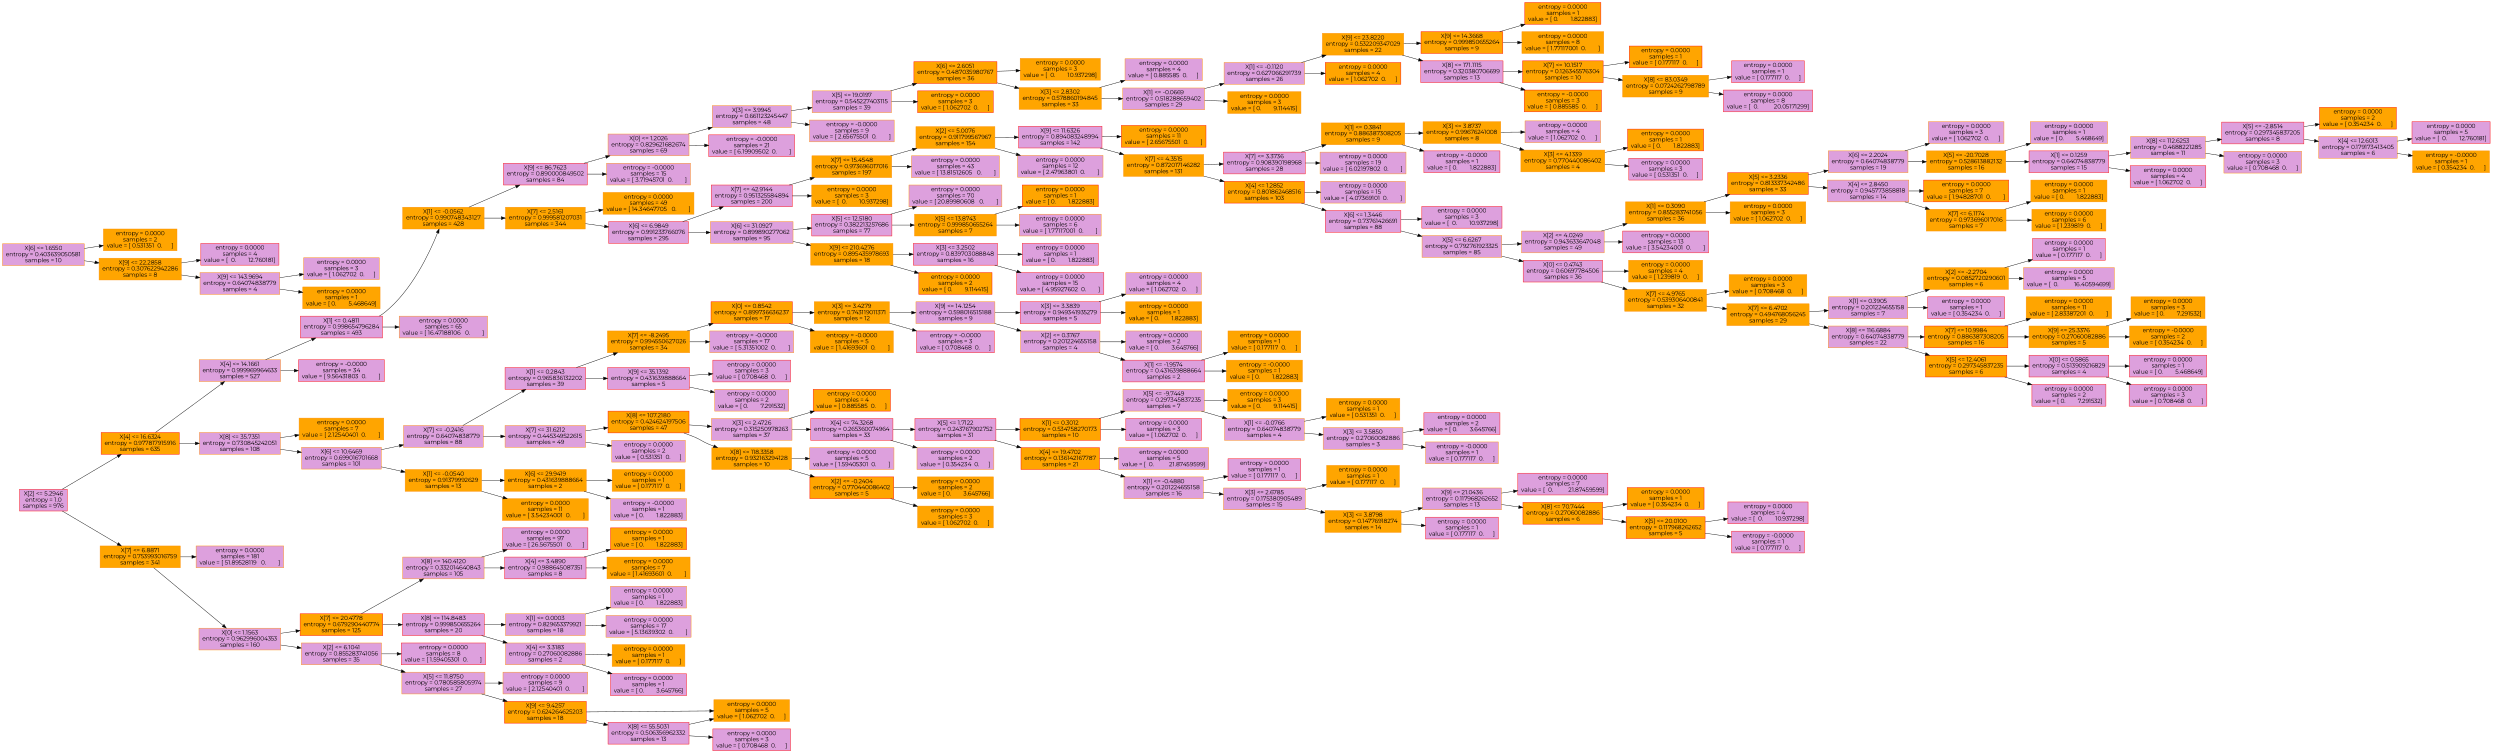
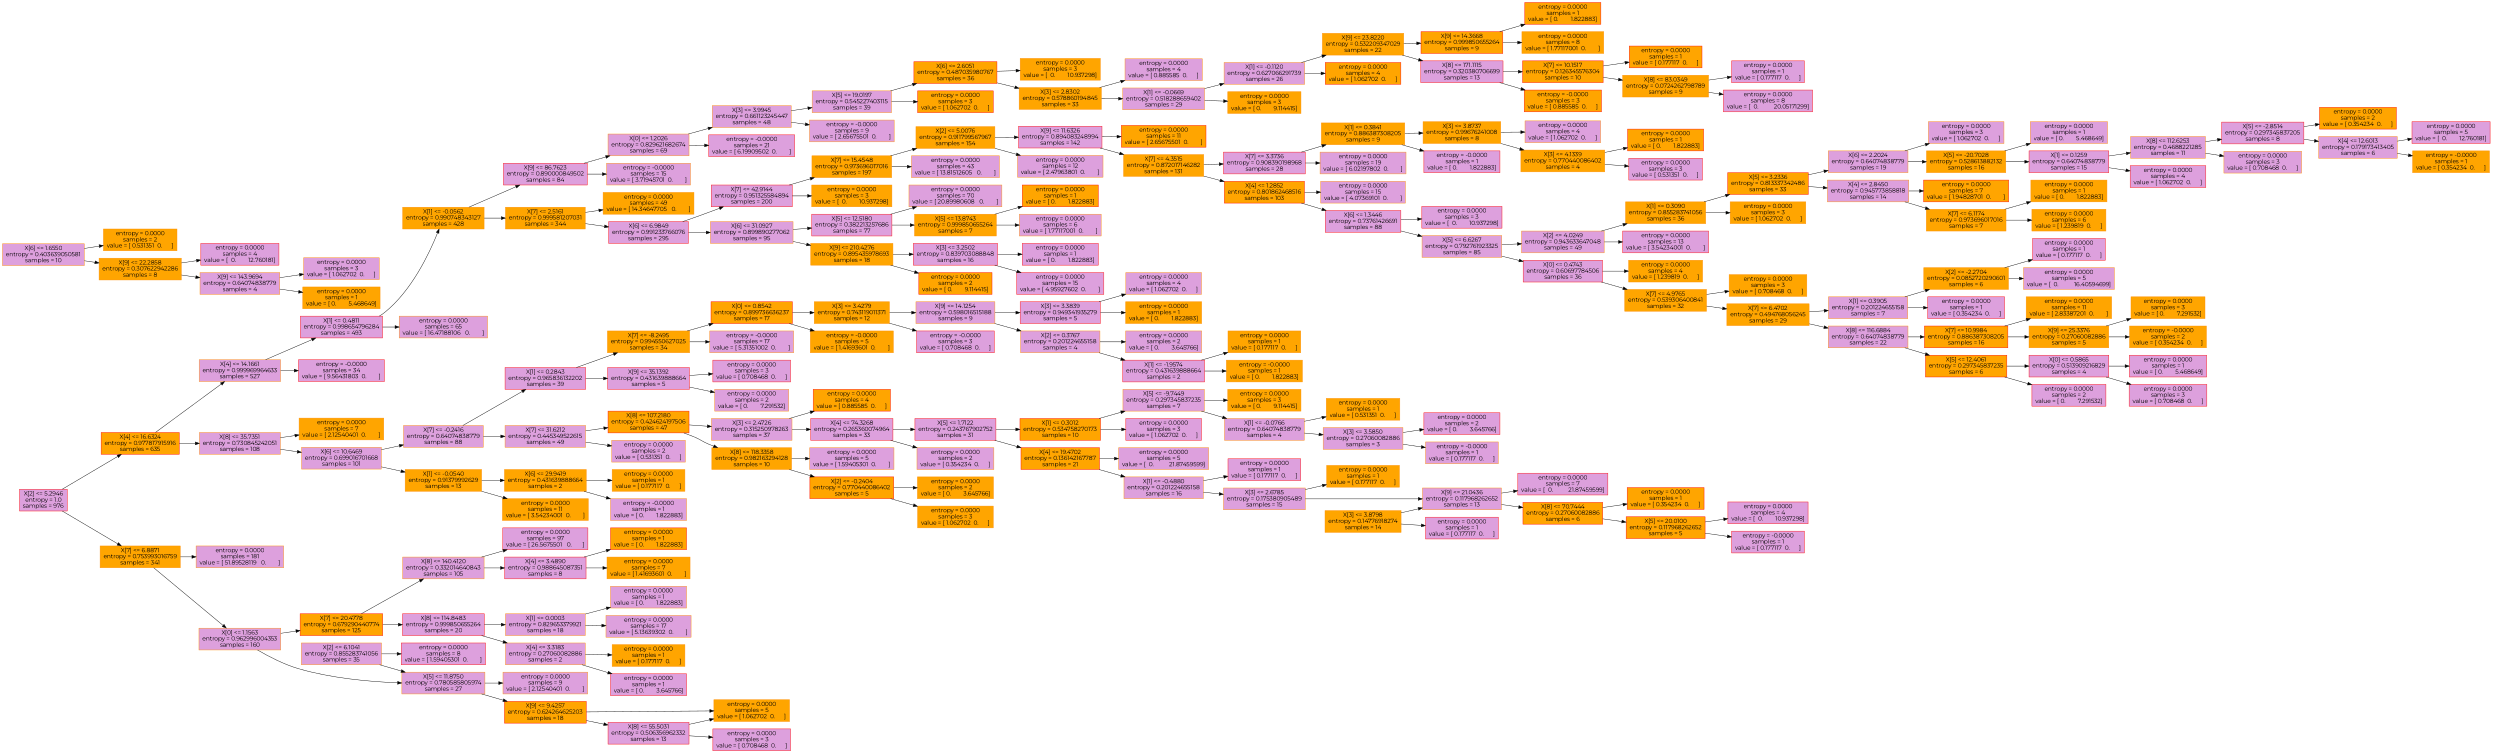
node "X[7] <= -8.2495 entropy = 0.994550627026 samples = 34": label "X[7] <= -8.2495 entropy = 0.994550627026 samples = 34" -> "X[7] <= -8.2495 entropy = 0.994550627025 samples = 34"
node "X[8] <= 118.3358 entropy = 0.932163294128 samples = 10": label "X[8] <= 118.3358 entropy = 0.932163294128 samples = 10" -> "X[8] <= 118.3358 entropy = 0.982163294128 samples = 10"
edge "X[3] <= 2.6785 entropy = 0.175380905489 samples = 15" -> "X[3] <= 3.8798 entropy = 0.14776918274 samples = 14": now "X[3] <= 2.6785 entropy = 0.175380905489 samples = 15" -> "X[9] <= 21.0436 entropy = 0.117968262652 samples = 13"
edge "X[0] <= 1.1563 entropy = 0.962996004353 samples = 160" -> "X[2] <= 6.1041 entropy = 0.855283741056 samples = 35": now "X[0] <= 1.1563 entropy = 0.962996004353 samples = 160" -> "X[5] <= 11.8750 entropy = 0.780585805974 samples = 27"
